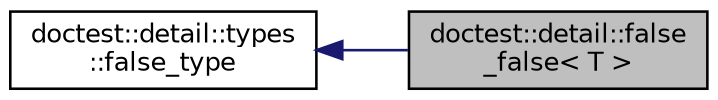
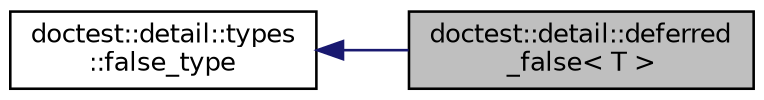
node "doctest::detail::false _false< T >": label "doctest::detail::false _false< T >" -> "doctest::detail::deferred _false< T >"
